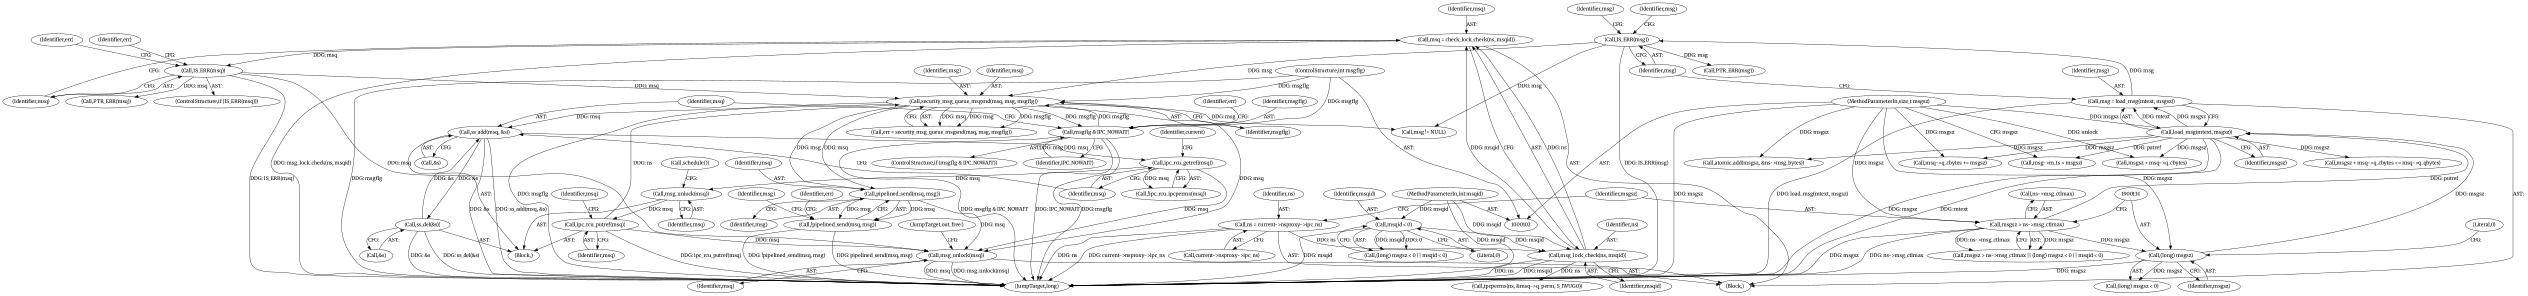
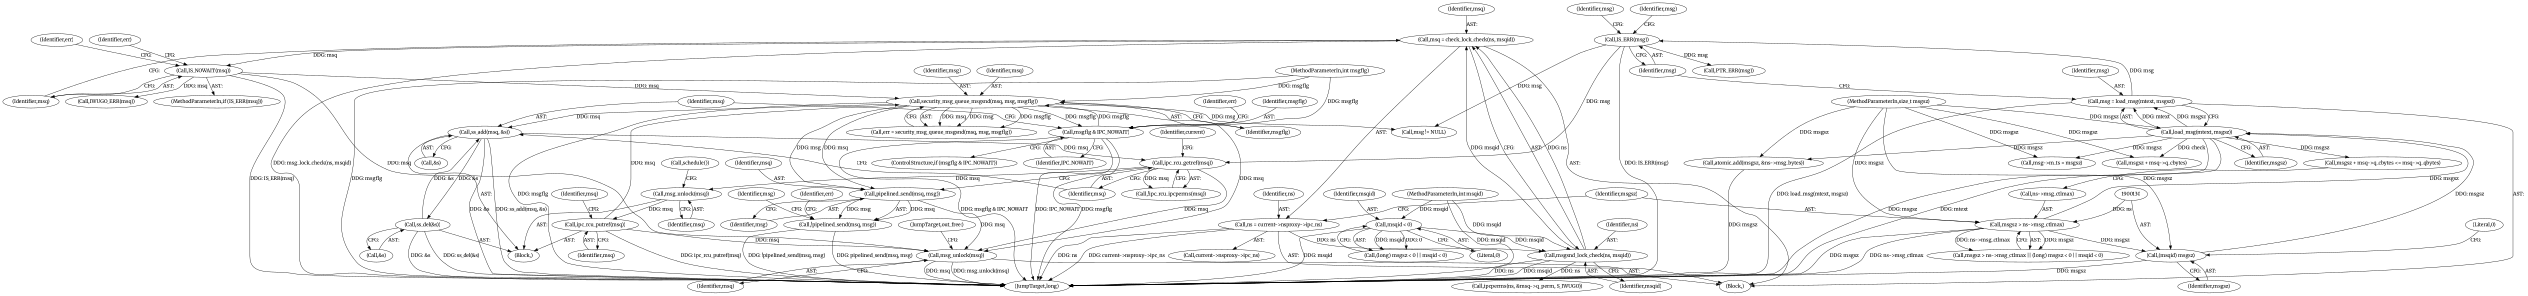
edge "(Call,IS_ERR(msg))" -> "(Call,security_msg_queue_msgsnd(msq, msg, msgflg))": now "(Call,IS_ERR(msg))" -> "(Call,ipc_rcu_getref(msq))"
node "(Call,IS_ERR(msq))": label "(Call,IS_ERR(msq))" -> "(Call,IS_NOWAIT(msq))"
node "(ControlStructure,int msgflg)": label "(ControlStructure,int msgflg)" -> "(MethodParameterIn,int msgflg)"
node "(Call,PTR_ERR(msq))": label "(Call,PTR_ERR(msq))" -> "(Call,IWUGO_ERR(msq))"
node "(ControlStructure,if (IS_ERR(msq)))": label "(ControlStructure,if (IS_ERR(msq)))" -> "(MethodParameterIn,if (IS_ERR(msq)))"
edge "(MethodParameterIn,size_t msgsz)" -> "(Call,msg->m_ts = msgsz)": label "CFG: msgsz" -> "DDG: msgsz"
edge "(MethodParameterIn,size_t msgsz)" -> "(Call,msgsz + msq->q_cbytes)": label "DDG: unlock" -> "DDG: msgsz"
edge "(Call,msgflg & IPC_NOWAIT)" -> "(ControlStructure,if (msgflg & IPC_NOWAIT))": label "AST: " -> "CFG: "
edge "(Identifier,IPC_NOWAIT)" -> "(Call,msgflg & IPC_NOWAIT)": label "DDG: msg" -> "AST: "
edge "(Call,load_msg(mtext, msgsz))" -> "(Call,msg->m_ts = msgsz)": label "DDG: putref" -> "DDG: msgsz"
edge "(Call,load_msg(mtext, msgsz))" -> "(Call,msgsz + msq->q_cbytes)": label "DDG: msgsz" -> "DDG: check"
edge "(Call,ipc_rcu_putref(msq))" -> "(Call,security_msg_queue_msgsnd(msq, msg, msgflg))": label "DDG: ns" -> "DDG: msq"
node "(Call,msq->q_cbytes += msgsz)": removed
edge "(Call,msgsz > ns->msg_ctlmax)" -> "(Call,load_msg(mtext, msgsz))": label "DDG: putref" -> "DDG: msgsz"
edge "1900130" -> "(Call,msgsz > ns->msg_ctlmax)": label "CFG: " -> "DDG: ns"
edge "(Call,msgsz > ns->msg_ctlmax)" -> "(Call,ns->msg_ctlmax)": now "(Call,msgsz + msq->q_cbytes <= msq->q_qbytes)" -> "(Call,ns->msg_ctlmax)"
edge "(Call,!pipelined_send(msq, msg))" -> "(Call,pipelined_send(msq, msg))": now "(Call,ipc_rcu_getref(msq))" -> "(Call,pipelined_send(msq, msg))"
node "1000102": removed
edge "(Call,current->nsproxy->ipc_ns)" -> "(Call,ns = current->nsproxy->ipc_ns)": now "(Call,msq = check_lock_check(ns, msqid))" -> "(Call,ns = current->nsproxy->ipc_ns)"
edge "(Call,ns = current->nsproxy->ipc_ns)" -> "(Call,current->nsproxy->ipc_ns)": label "CFG: " -> "AST: "
node "(Call,msg_lock_check(ns, msqid))": label "(Call,msg_lock_check(ns, msqid))" -> "(Call,msgsnd_lock_check(ns, msqid))"
node "(Call,(long) msgsz)": label "(Call,(long) msgsz)" -> "(Call,(msqid) msgsz)"
edge "(MethodParameterIn,size_t msgsz)" -> "(JumpTarget,long)": now "(Call,atomic_add(msgsz, &ns->msg_bytes))" -> "(JumpTarget,long)"
node "(Call,(long) msgsz < 0)": removed
